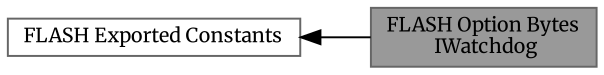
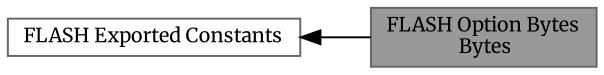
node "FLASH Option Bytes IWatchdog": label "FLASH Option Bytes IWatchdog" -> "FLASH Option Bytes Bytes"
